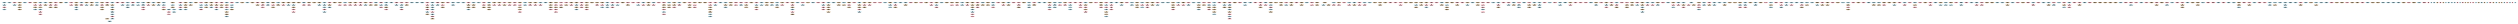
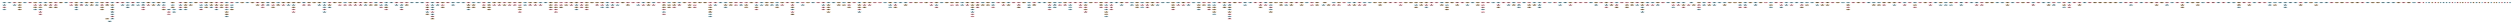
node "LAUREL HEAVY_CONSUMER": removed
